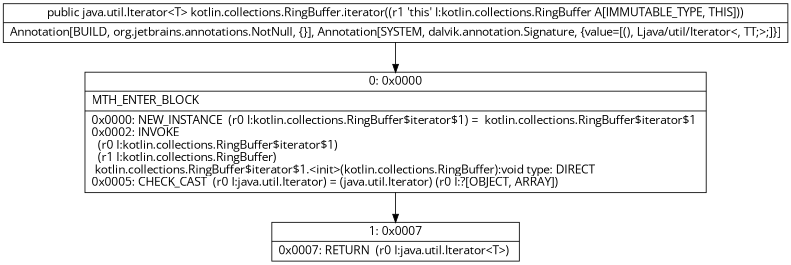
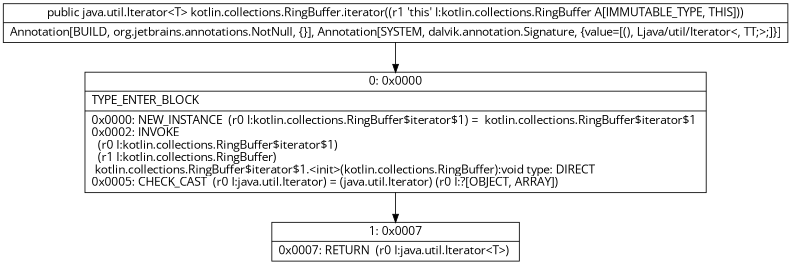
node "0: 0x0000": text "MTH_ENTER_BLOCK" -> "TYPE_ENTER_BLOCK"
